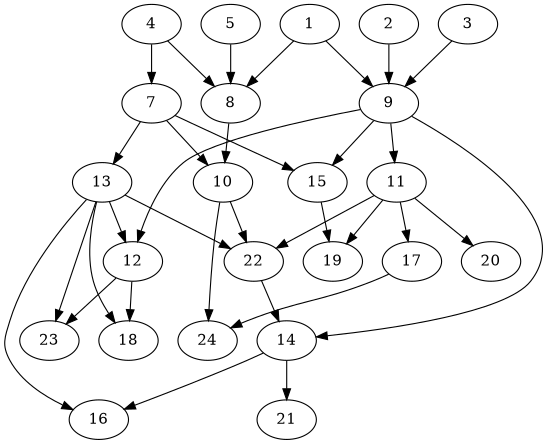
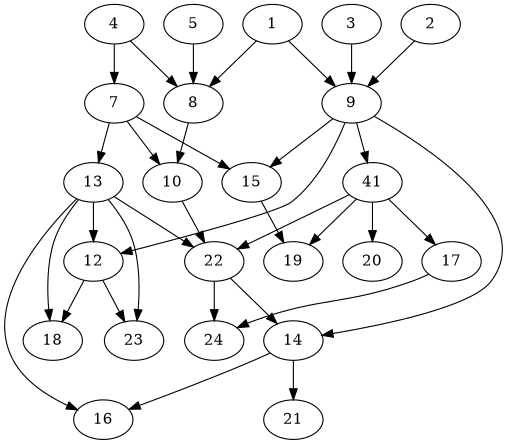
node "11": label "11" -> "41"
edge "10" -> "24": now "22" -> "24"
